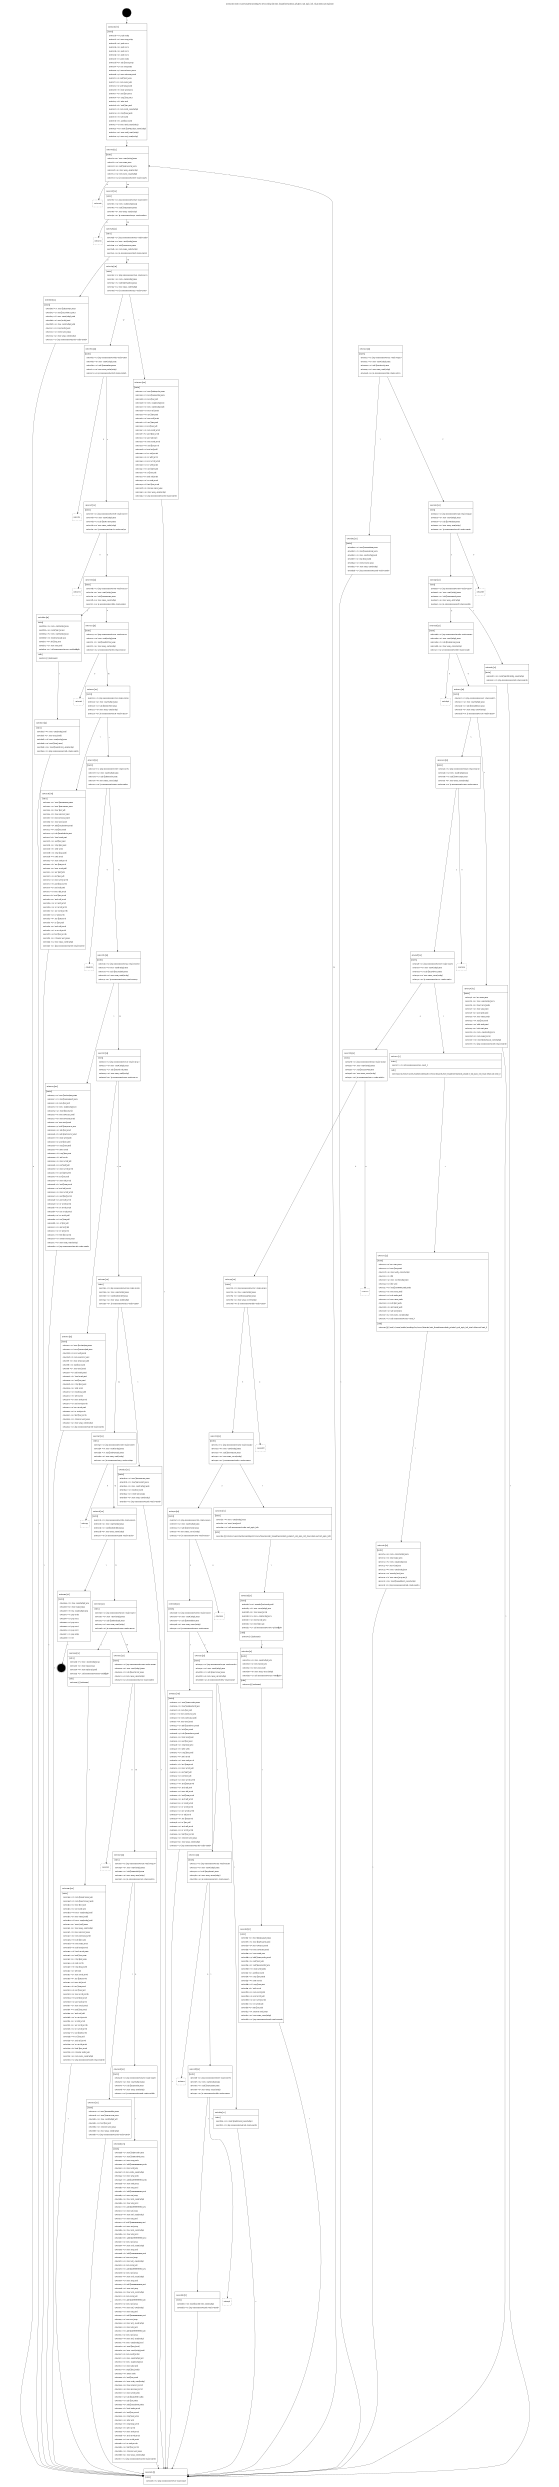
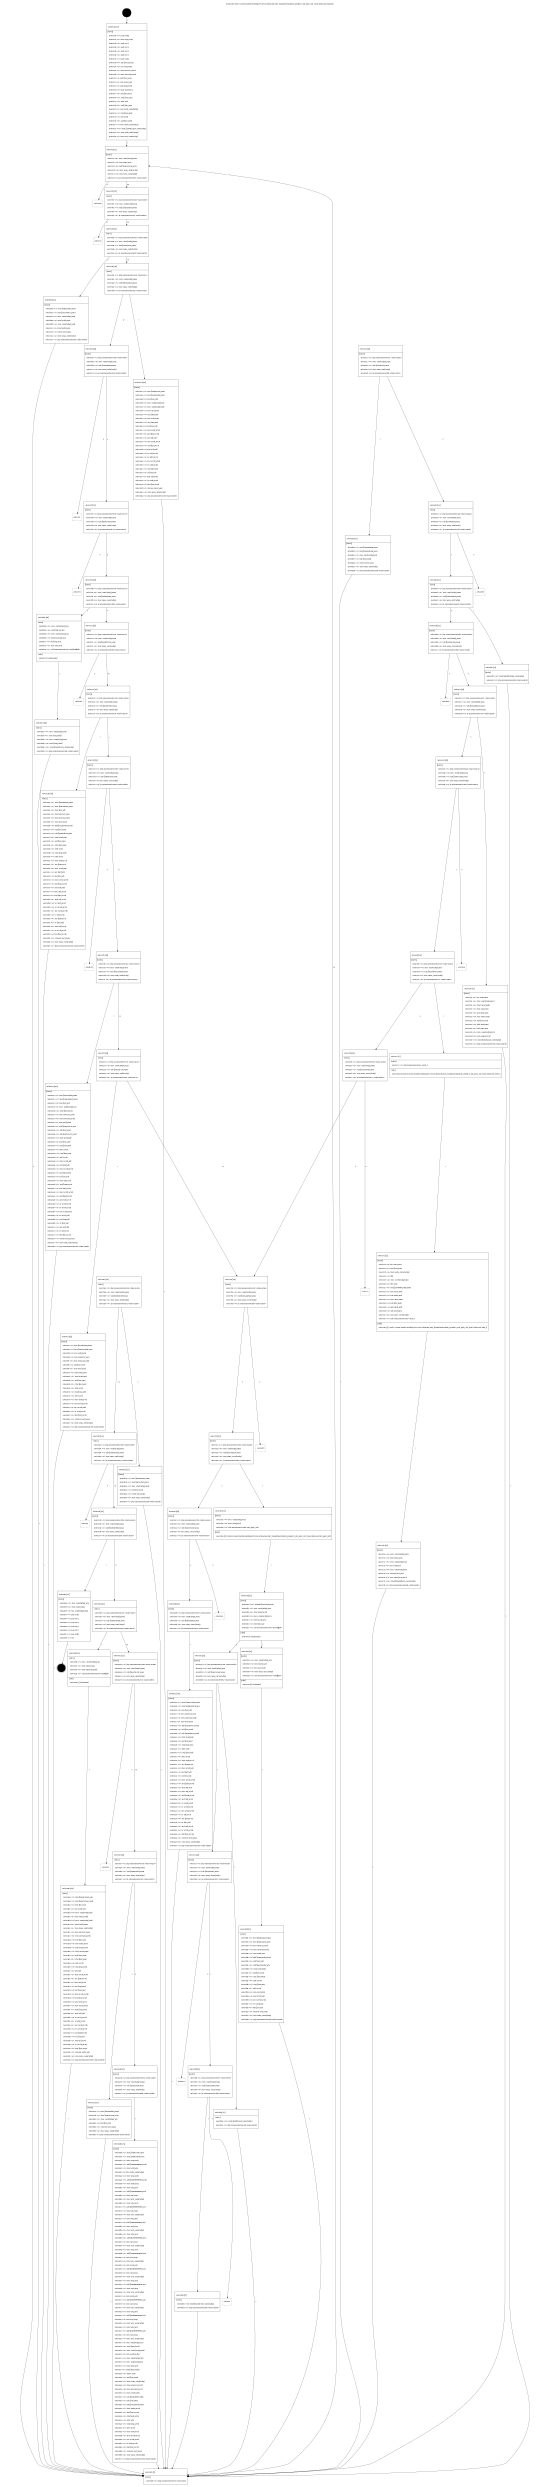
edge "0x401577 [28]" -> "0x401593 [28]": now "0x401577 [28]" -> "0x401737 [28]"
edge "0x40178b [28]" -> "0x4017a7 [28]": now "0x401d3d [29]" -> "0x4017a7 [28]"
